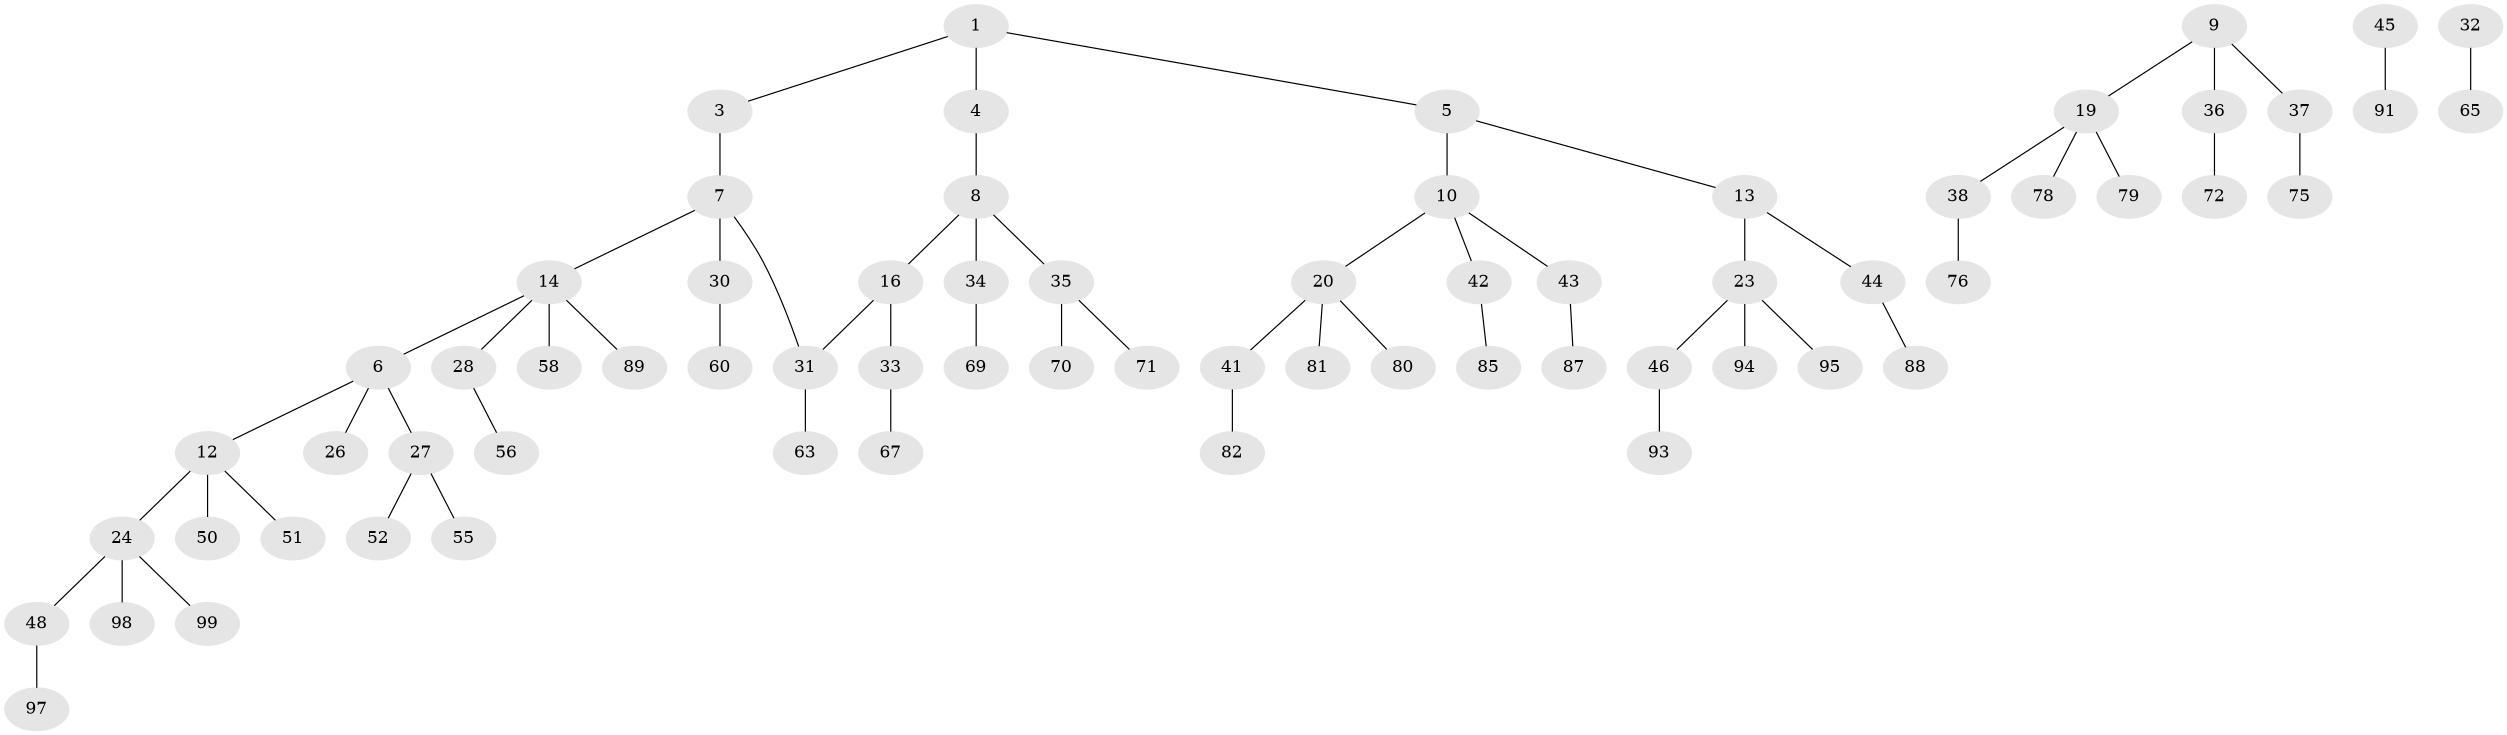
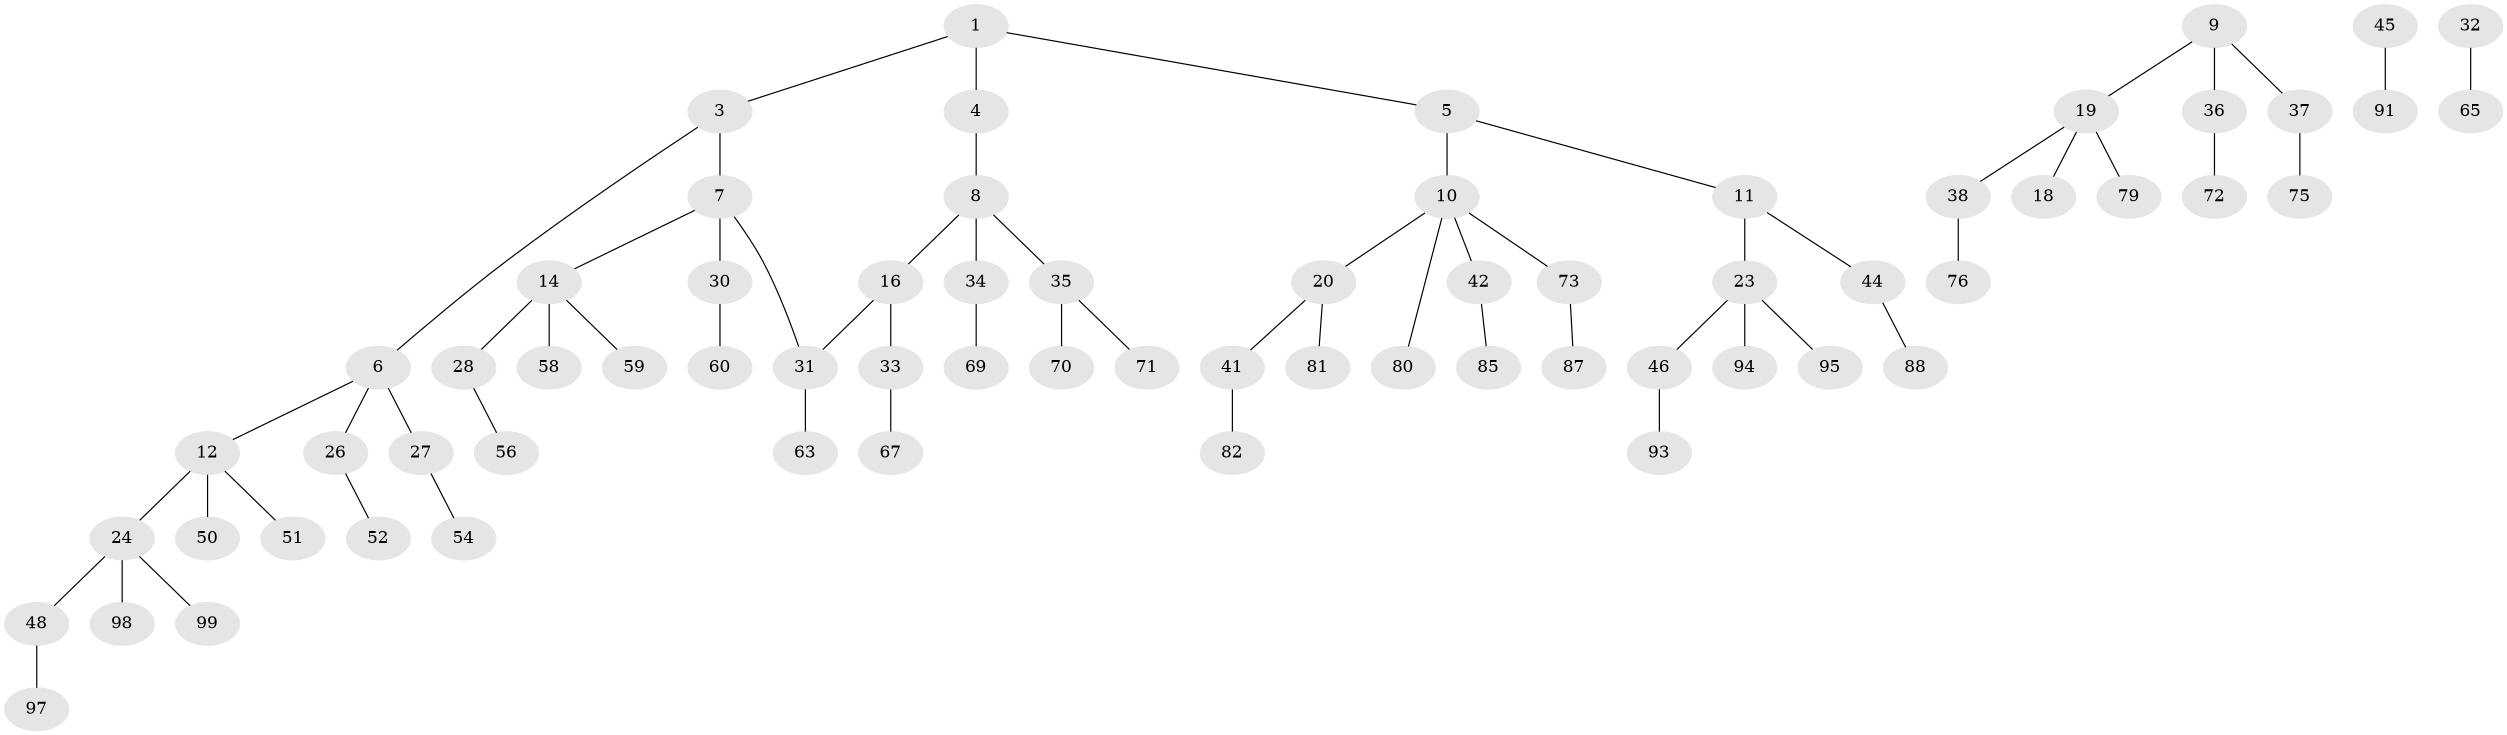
node "13": label "13" -> "11"
node "78": label "78" -> "18"
node "43": label "43" -> "73"
edge "14" -- "6": now "3" -- "6"
edge "20" -- "80": now "10" -- "80"
node "89": label "89" -> "59"
edge "27" -- "52": now "26" -- "52"
node "55": label "55" -> "54"
